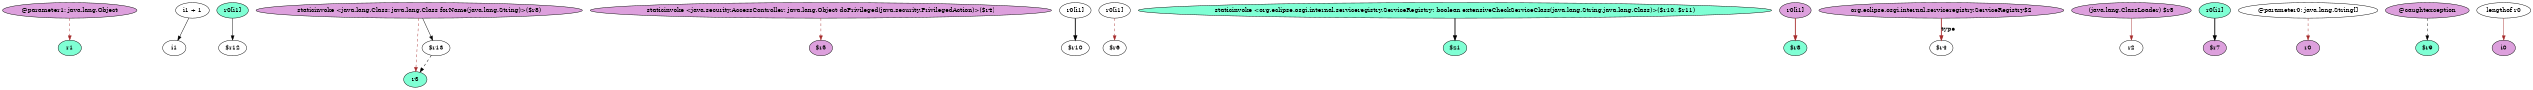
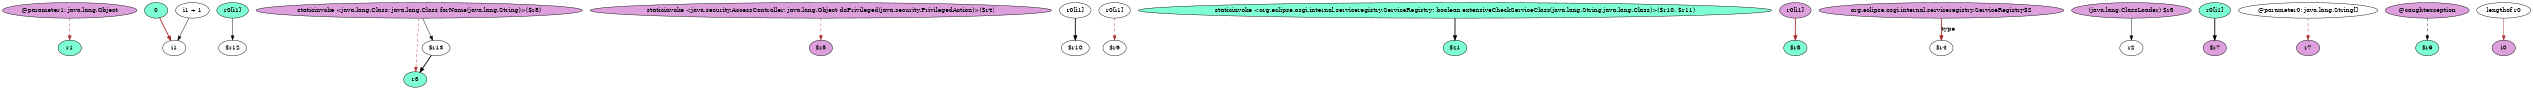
node "0": added
edge "(java.lang.ClassLoader) $r5" -> "r2": color brown -> black
node "r0": label "r0" -> "r7"
edge "$r13" -> "r3": style dashed -> bold
